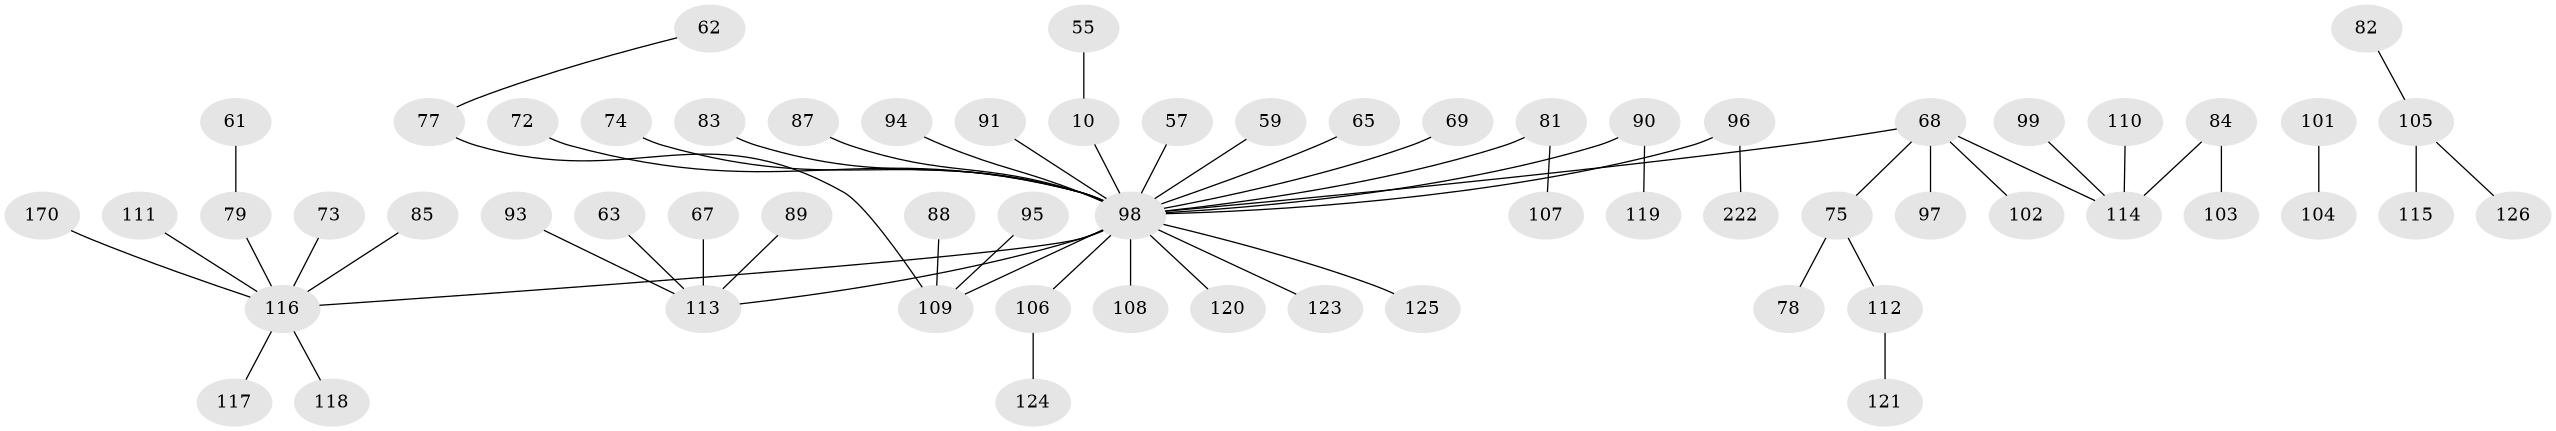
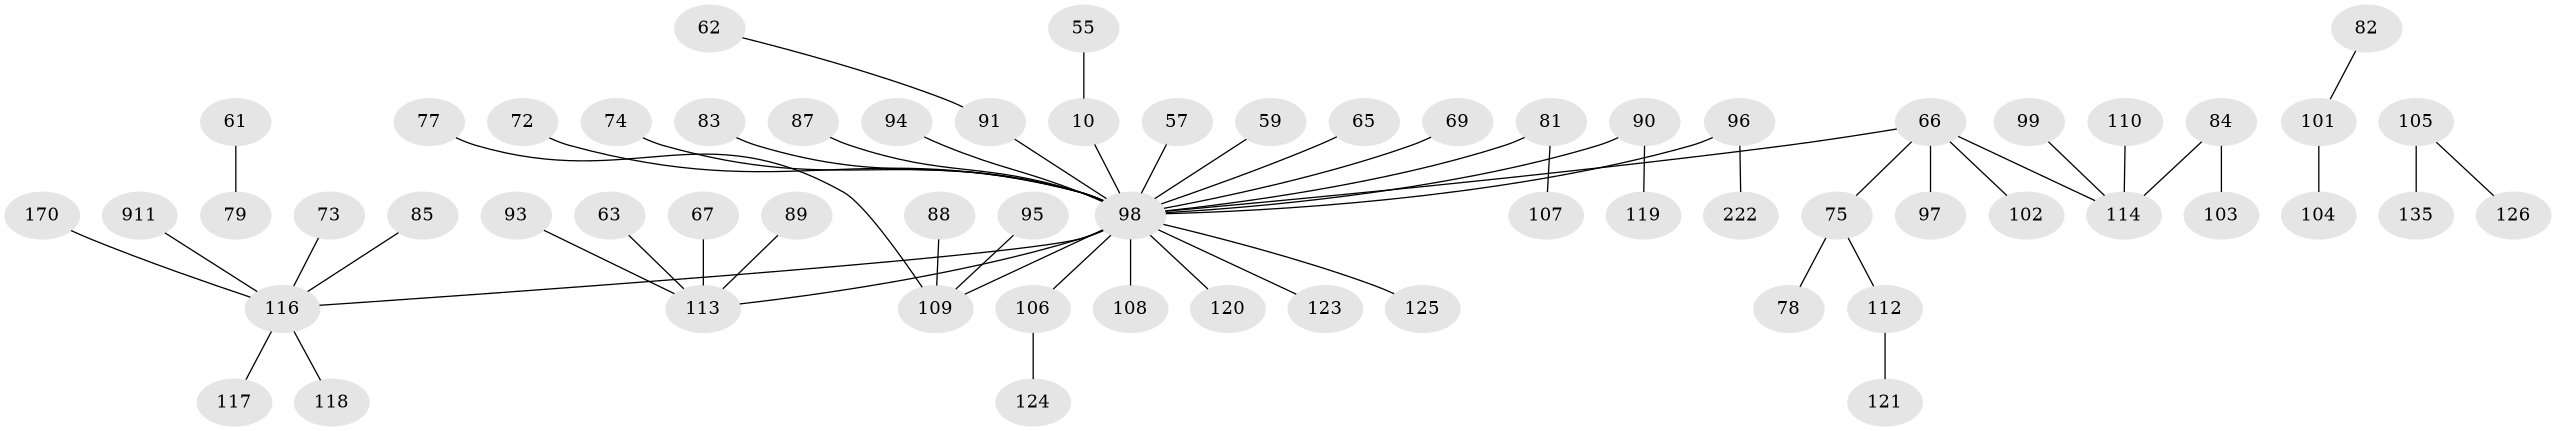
edge "62" -- "77": now "62" -- "91"
edge "82" -- "105": now "82" -- "101"
node "68": label "68" -> "66"
node "111": label "111" -> "911"
node "115": label "115" -> "135"
edge "79" -- "116": removed
